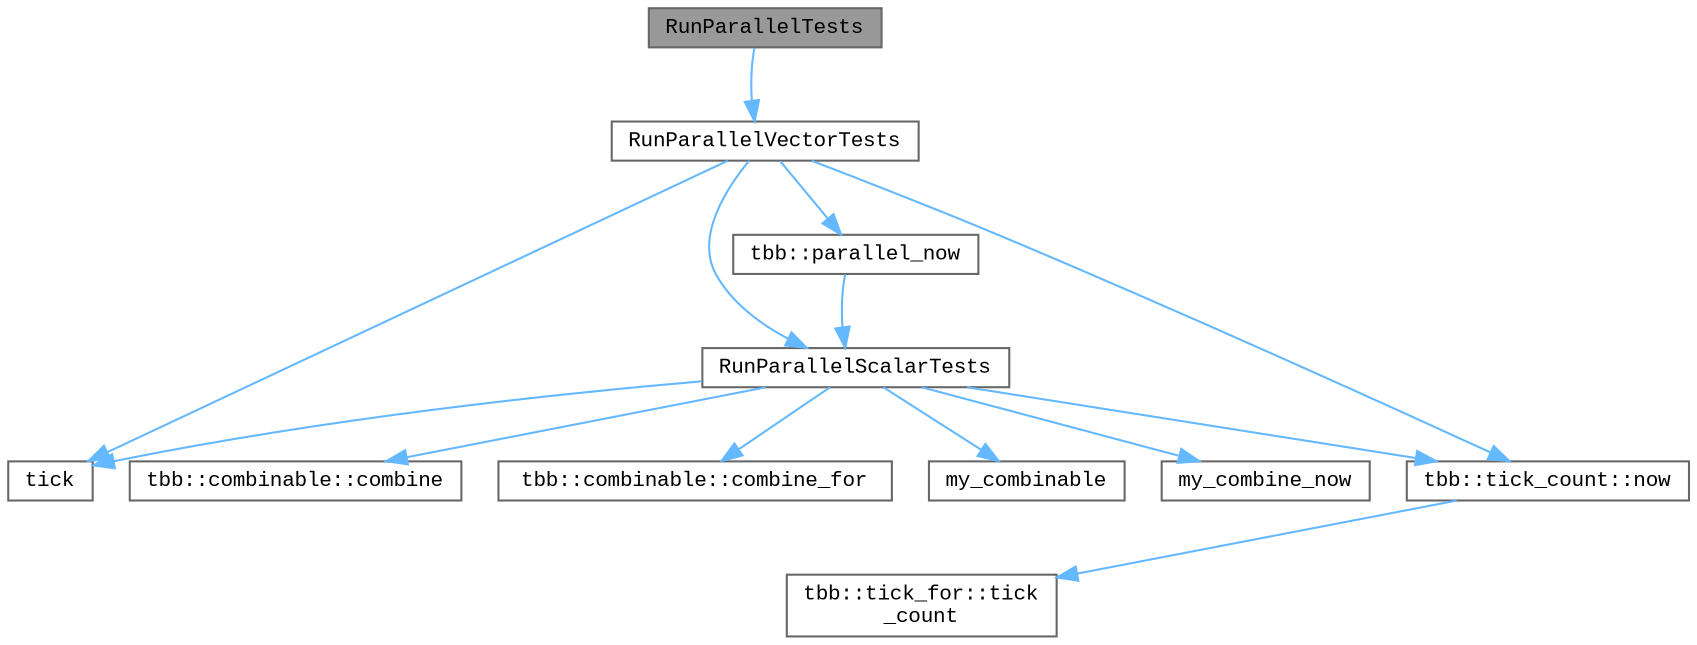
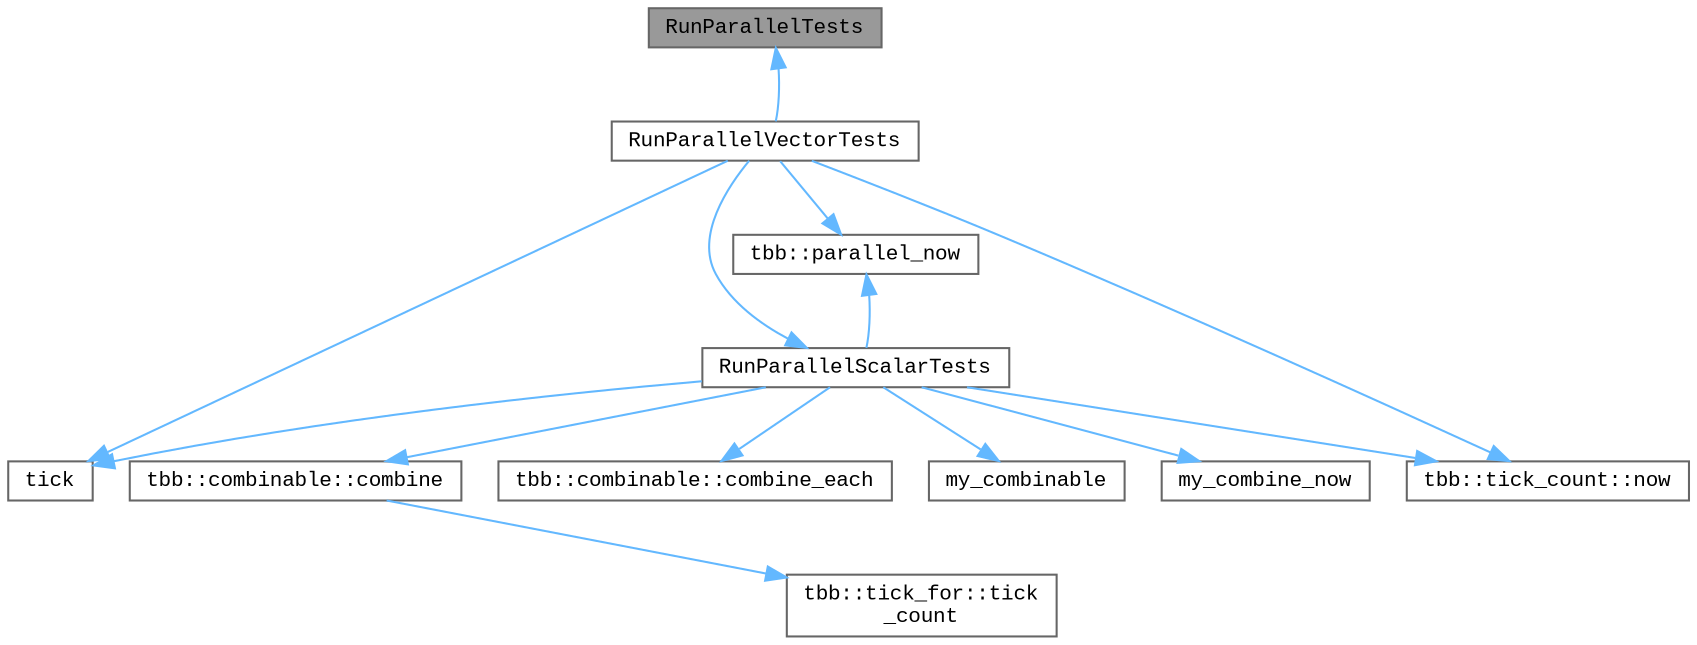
edge "RunParallelTests" -> "RunParallelVectorTests": reversed
edge "tbb::parallel_now" -> "RunParallelScalarTests": reversed
node "tbb::combinable::combine_for": label "tbb::combinable::combine_for" -> "tbb::combinable::combine_each"
edge "tbb::tick_count::now" -> "tbb::tick_for::tick _count": now "tbb::combinable::combine" -> "tbb::tick_for::tick _count"
